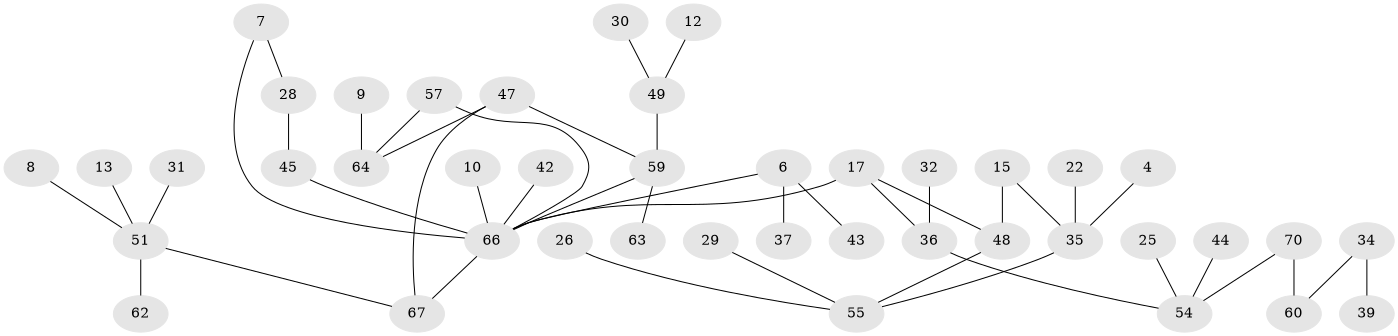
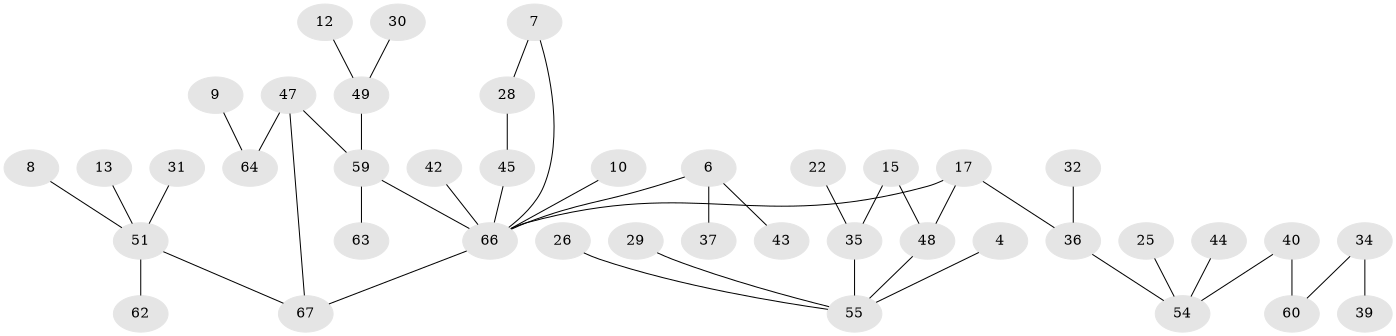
node "57": removed
edge "4" -- "35": now "4" -- "55"
node "70": label "70" -> "40"
